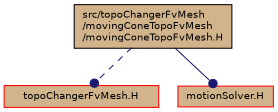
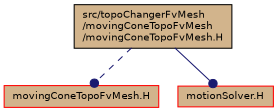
node "topoChangerFvMesh.H": label "topoChangerFvMesh.H" -> "movingConeTopoFvMesh.H"
